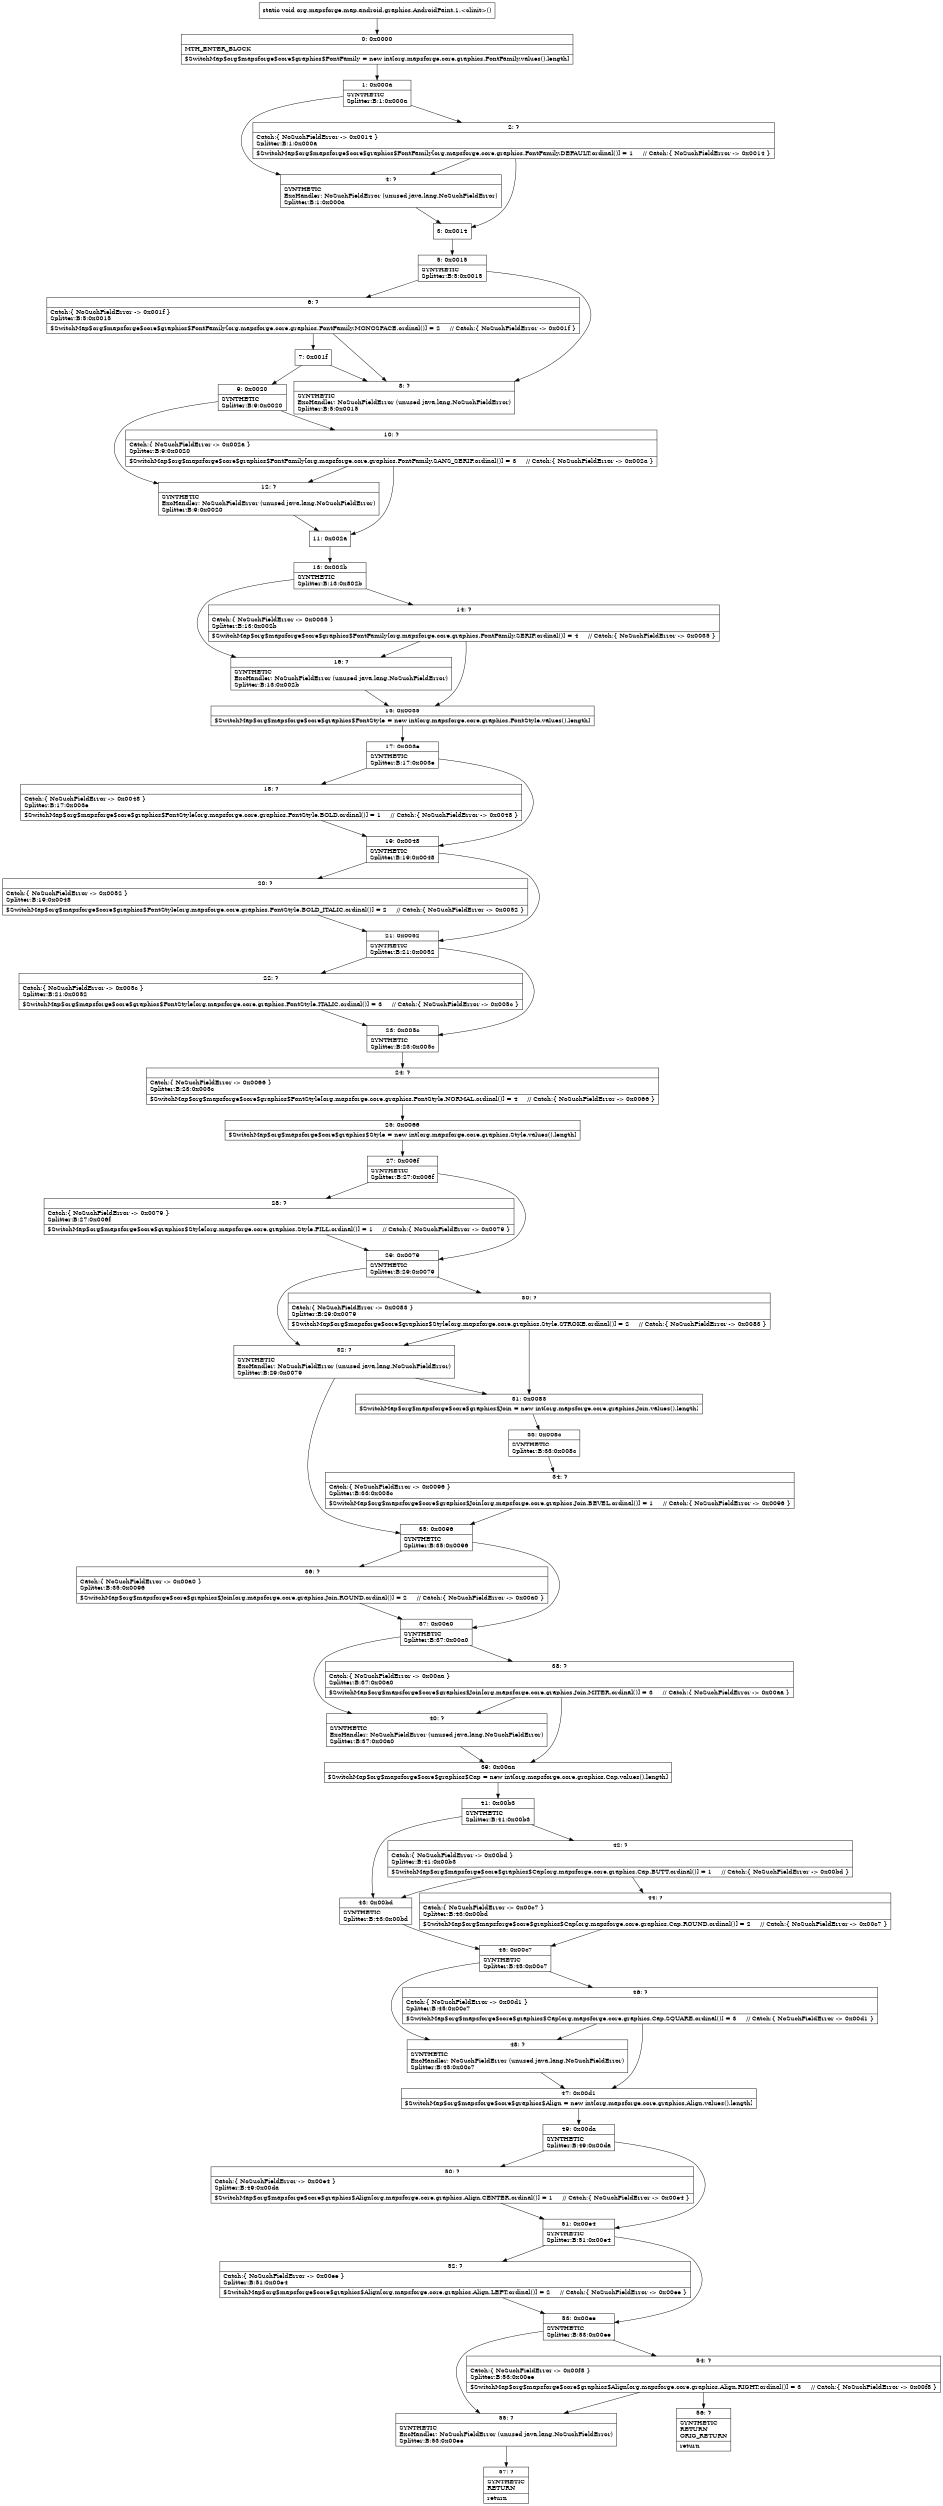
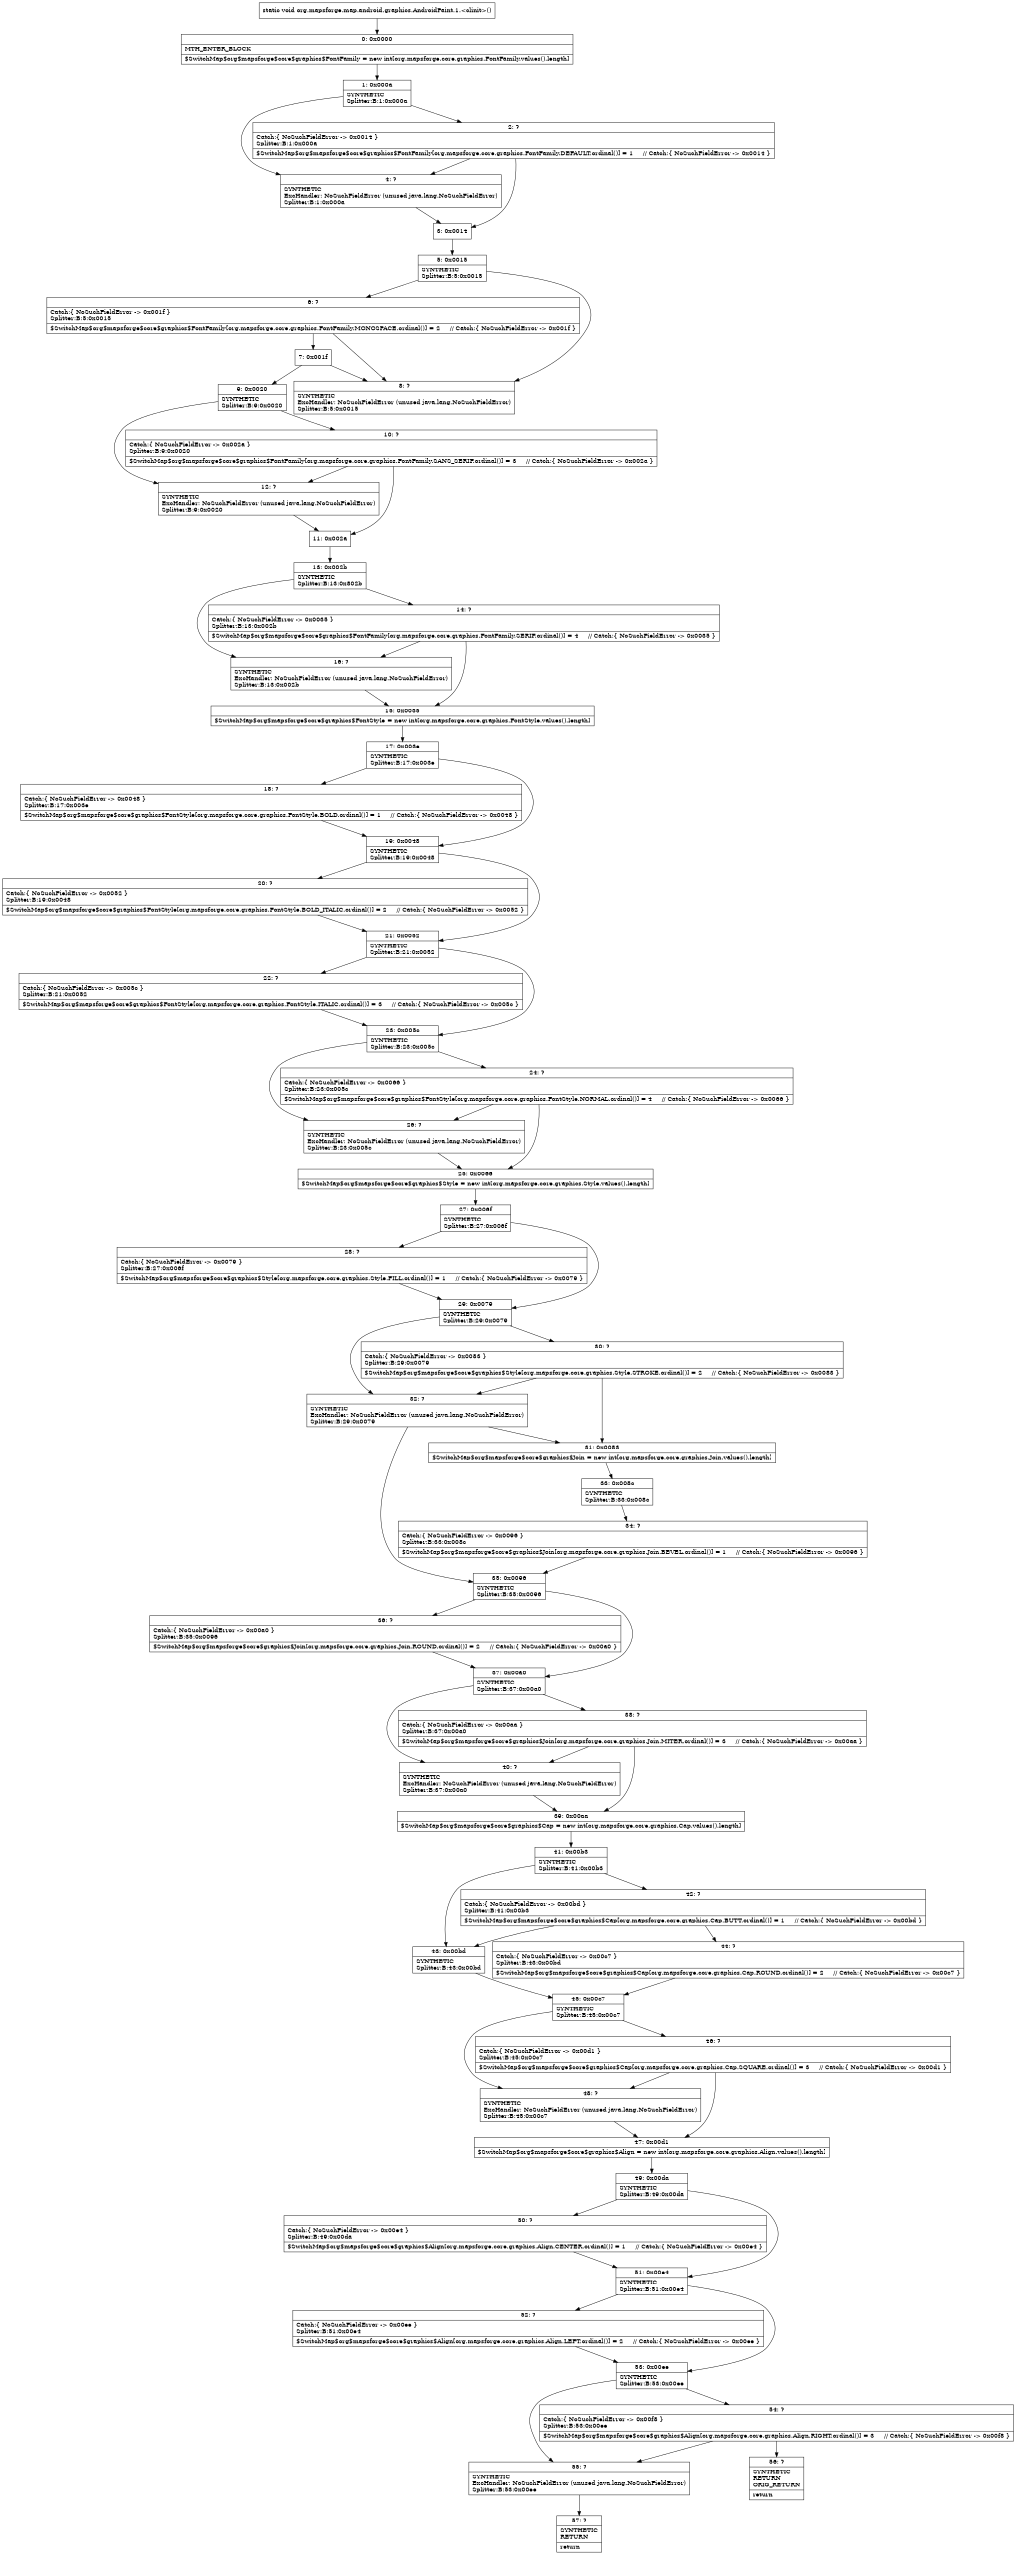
node "26: ?": added
